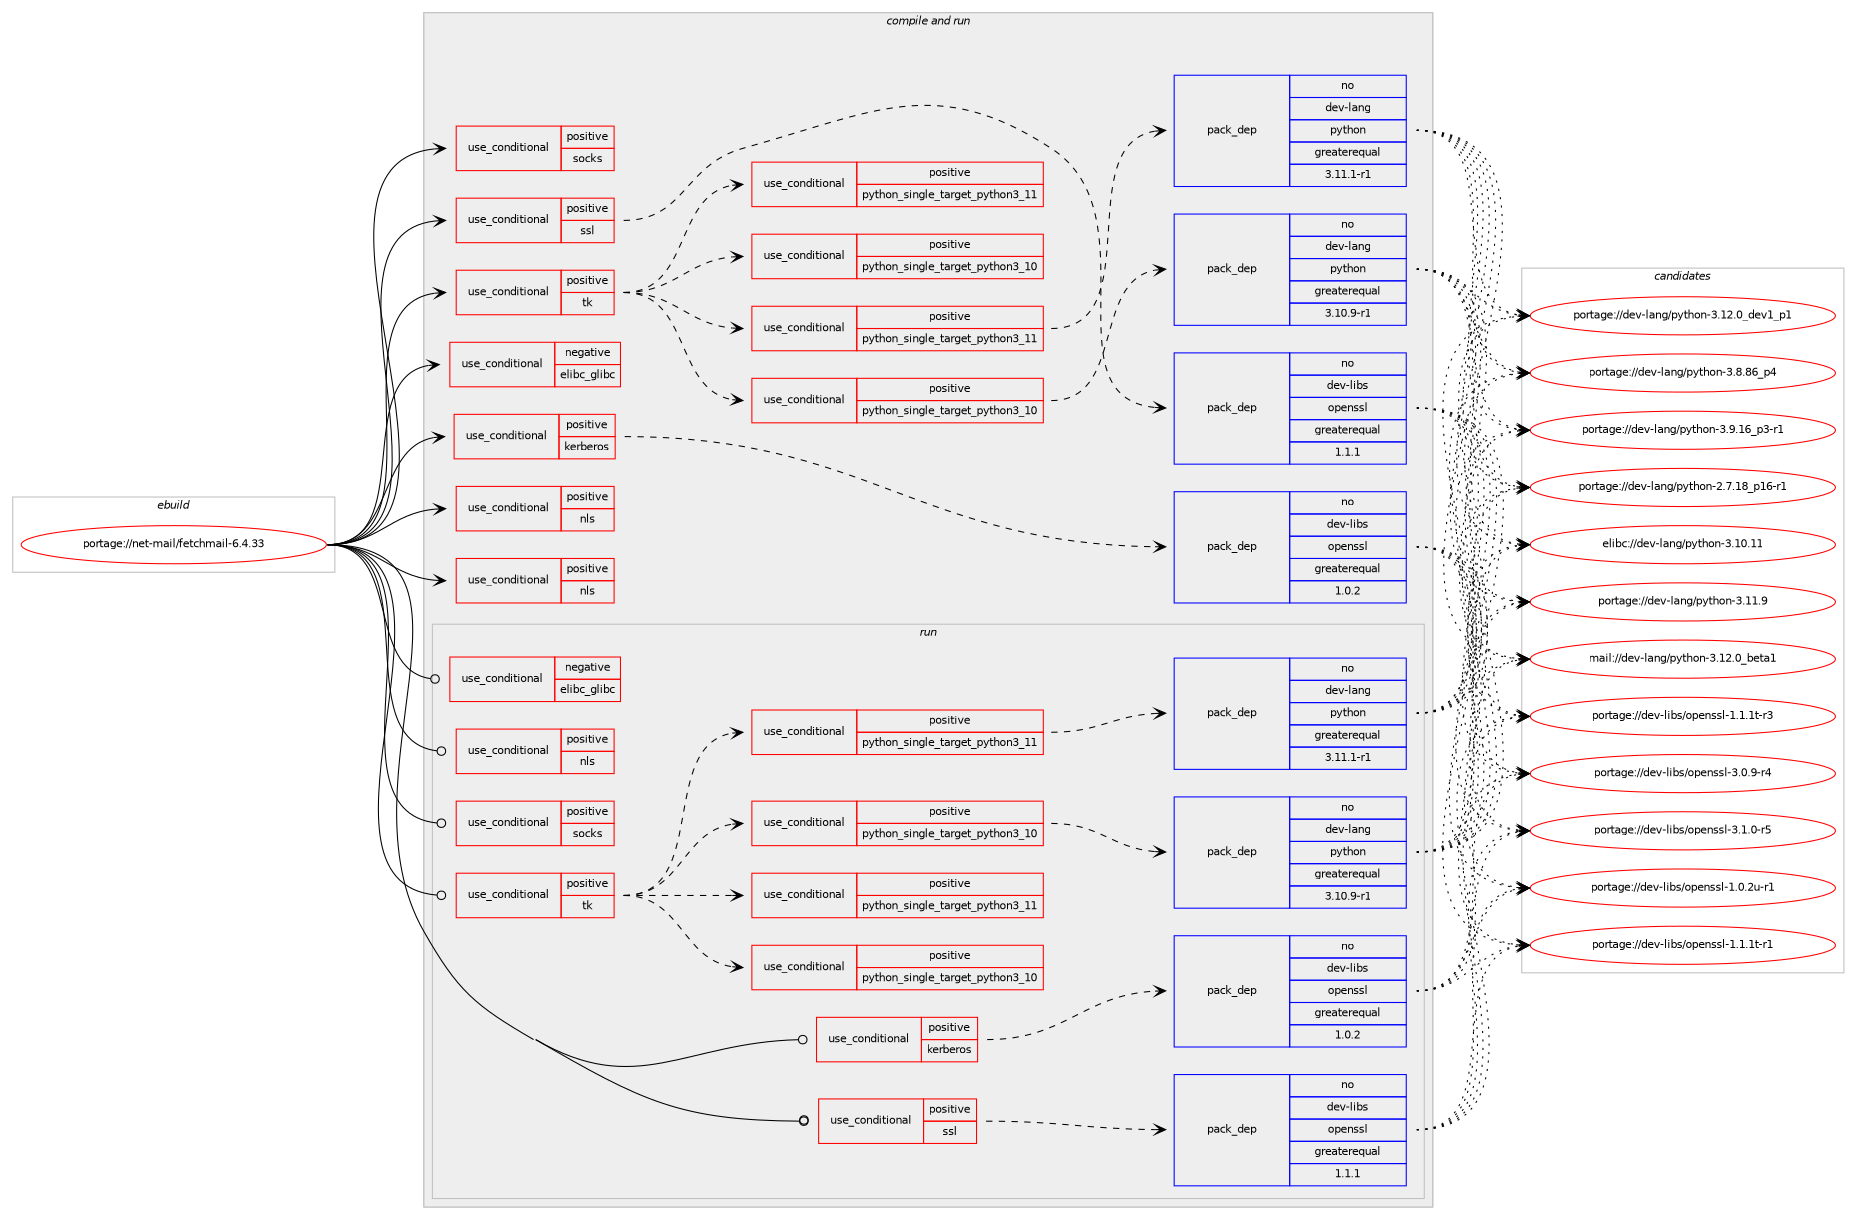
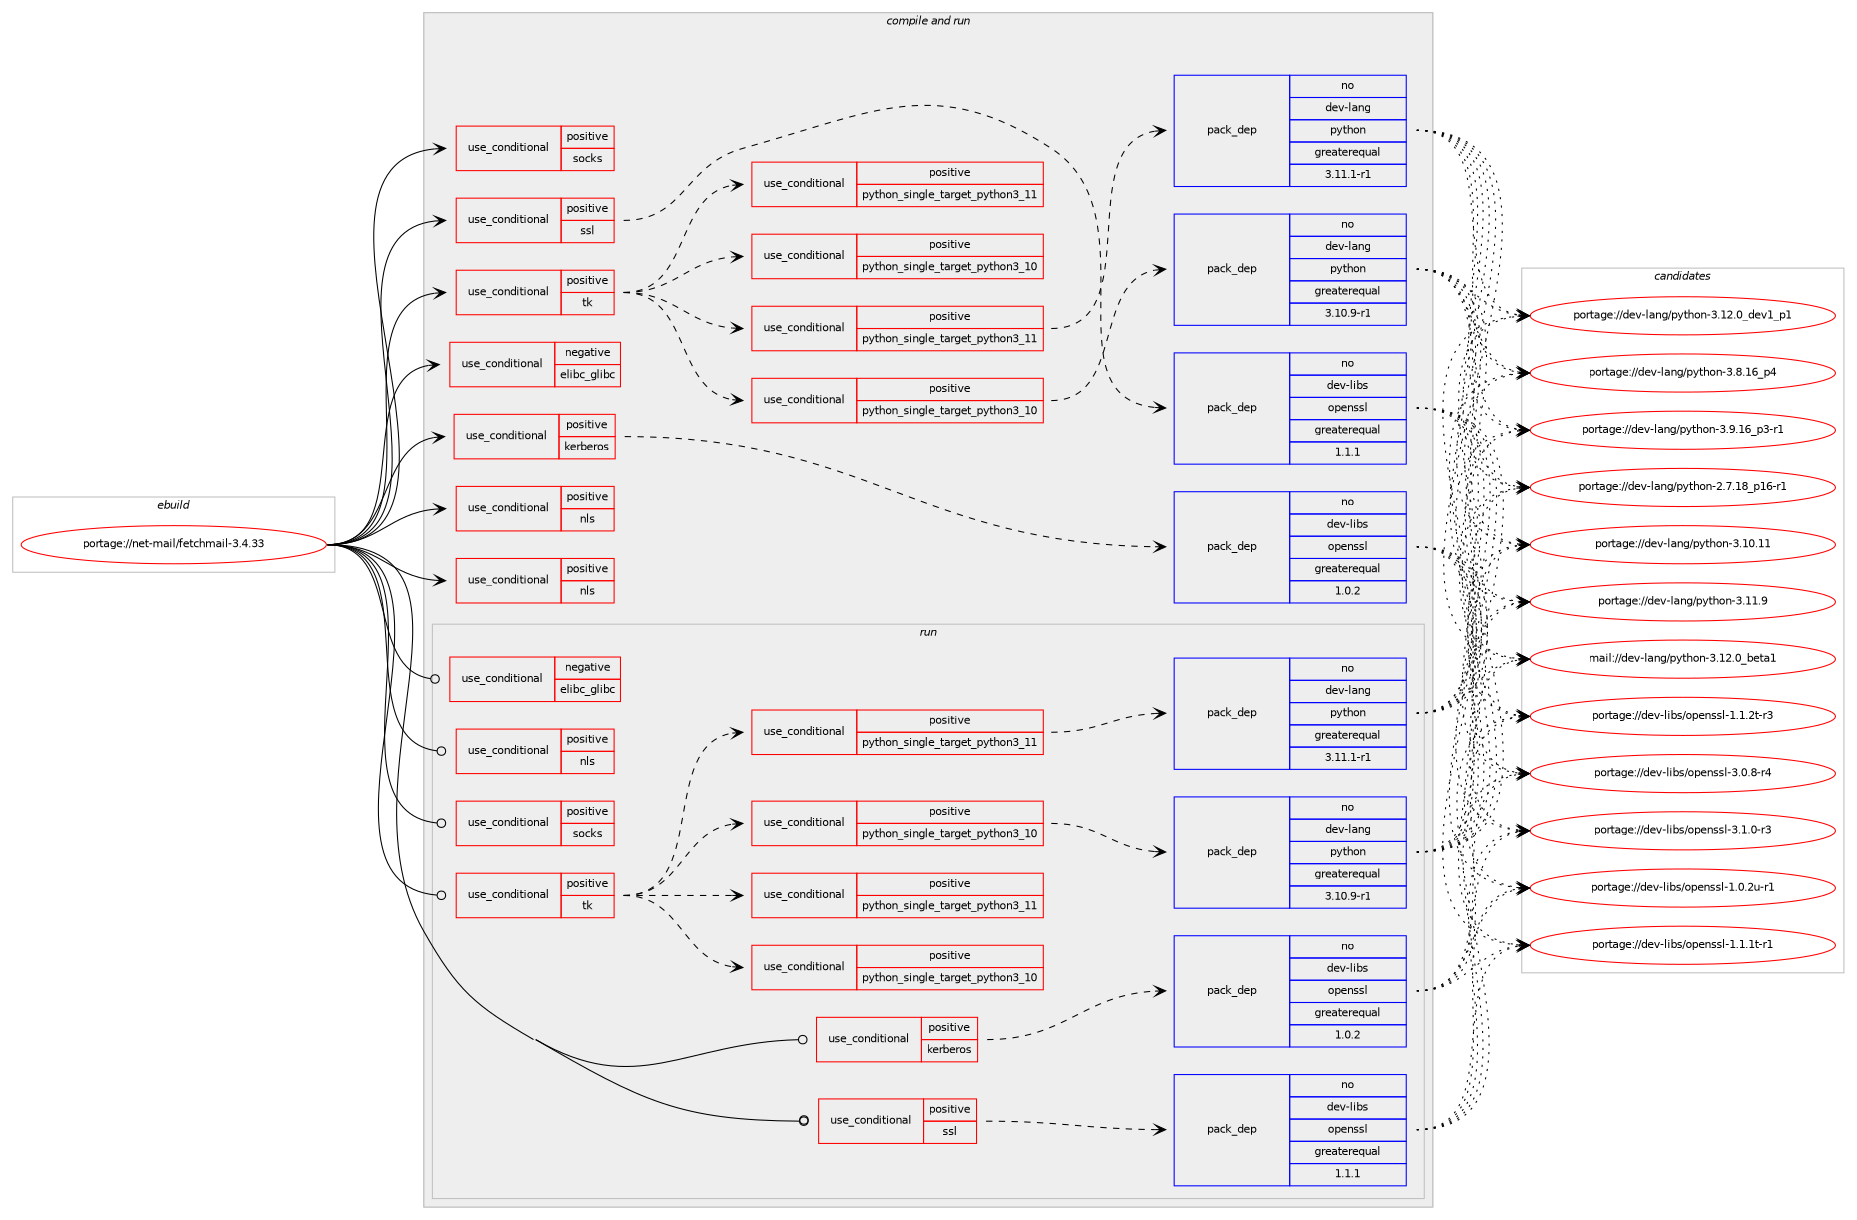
node "portage://dev-lang/python-3.8.86_p4": label "portage://dev-lang/python-3.8.86_p4" -> "portage://dev-lang/python-3.8.16_p4"
node "portage://net-mail/fetchmail-6.4.33": label "portage://net-mail/fetchmail-6.4.33" -> "portage://net-mail/fetchmail-3.4.33"
node "elibc://dev-lang/python-3.10.11": label "elibc://dev-lang/python-3.10.11" -> "portage://dev-lang/python-3.10.11"
node "portage://dev-libs/openssl-1.1.1t-r3": label "portage://dev-libs/openssl-1.1.1t-r3" -> "portage://dev-libs/openssl-1.1.2t-r3"
node "portage://dev-libs/openssl-3.0.9-r4": label "portage://dev-libs/openssl-3.0.9-r4" -> "portage://dev-libs/openssl-3.0.8-r4"
node "portage://dev-libs/openssl-3.1.0-r5": label "portage://dev-libs/openssl-3.1.0-r5" -> "portage://dev-libs/openssl-3.1.0-r3"
